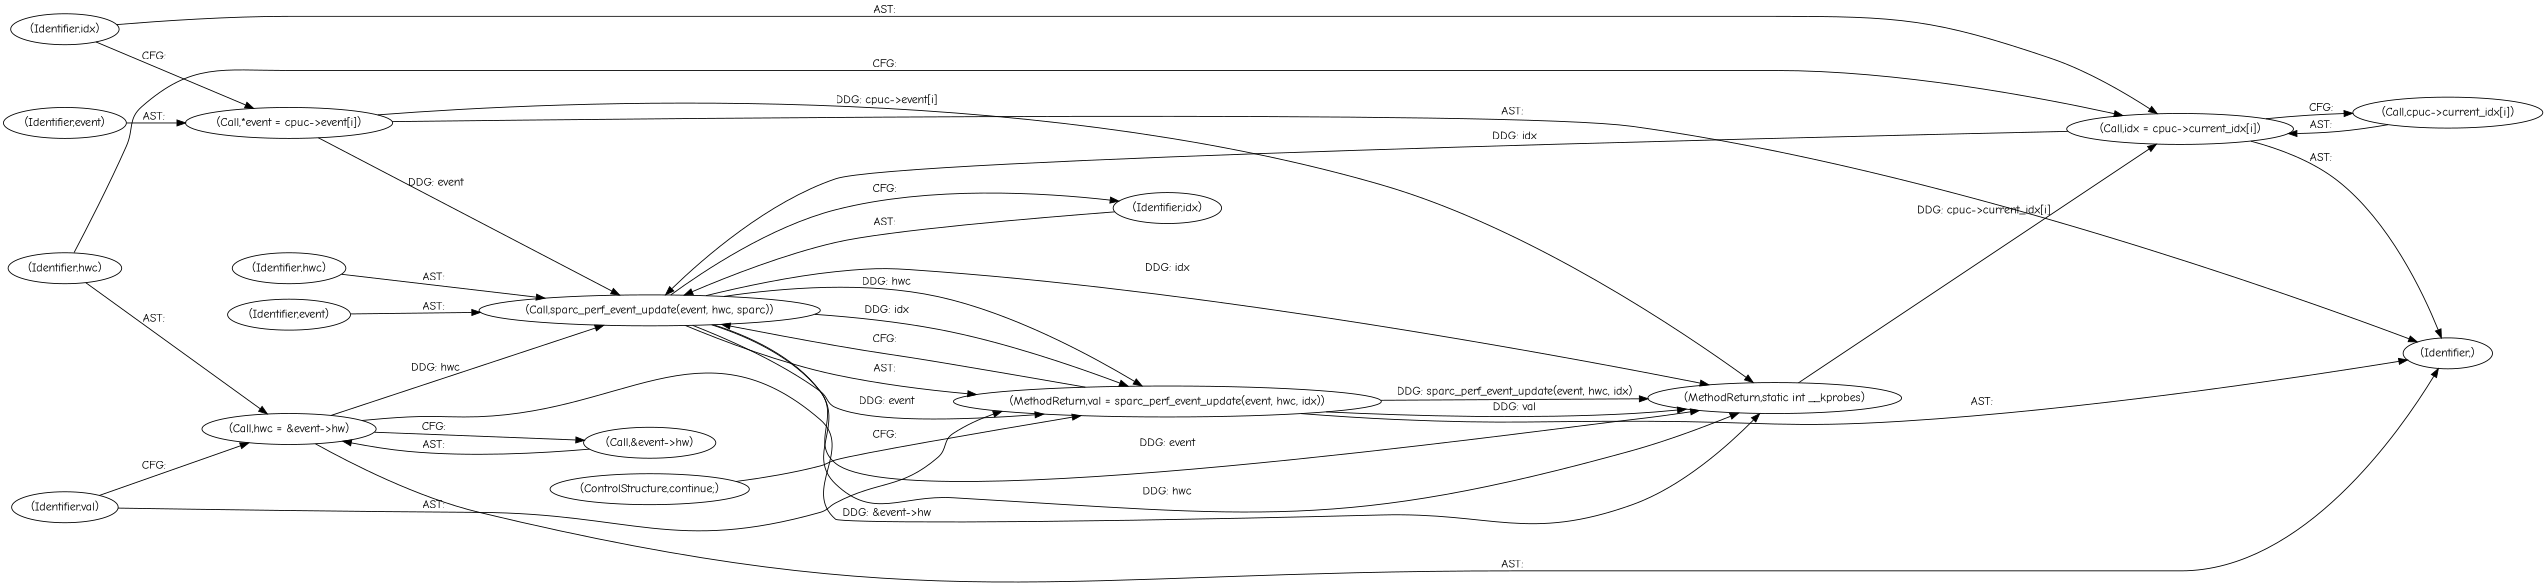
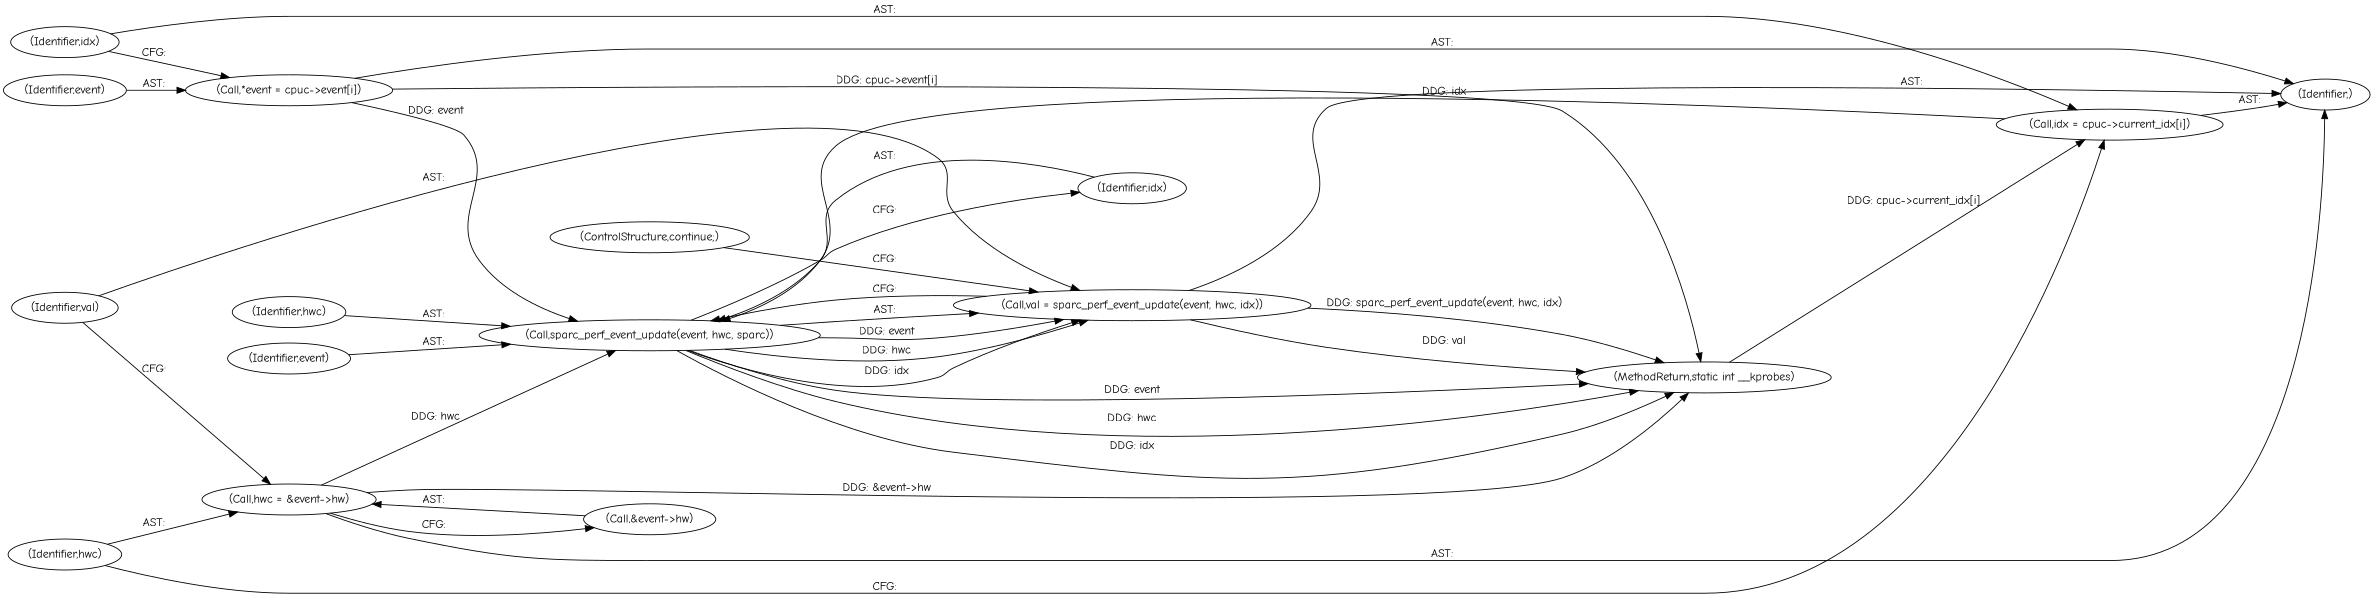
node "(Call,cpuc->current_idx[i])": removed
node "(MethodReturn,val = sparc_perf_event_update(event, hwc, idx))": label "(MethodReturn,val = sparc_perf_event_update(event, hwc, idx))" -> "(Call,val = sparc_perf_event_update(event, hwc, idx))"
